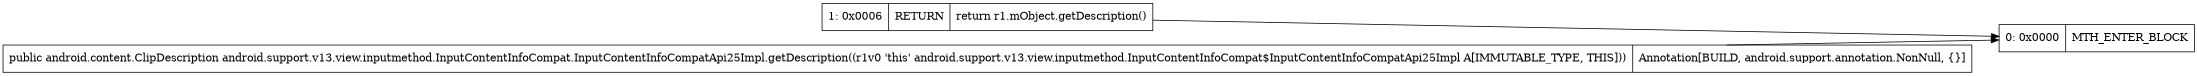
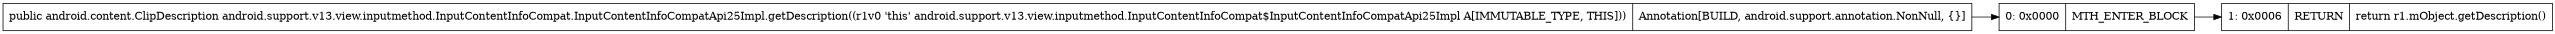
edge "1: 0x0006" -> "0: 0x0000": reversed
